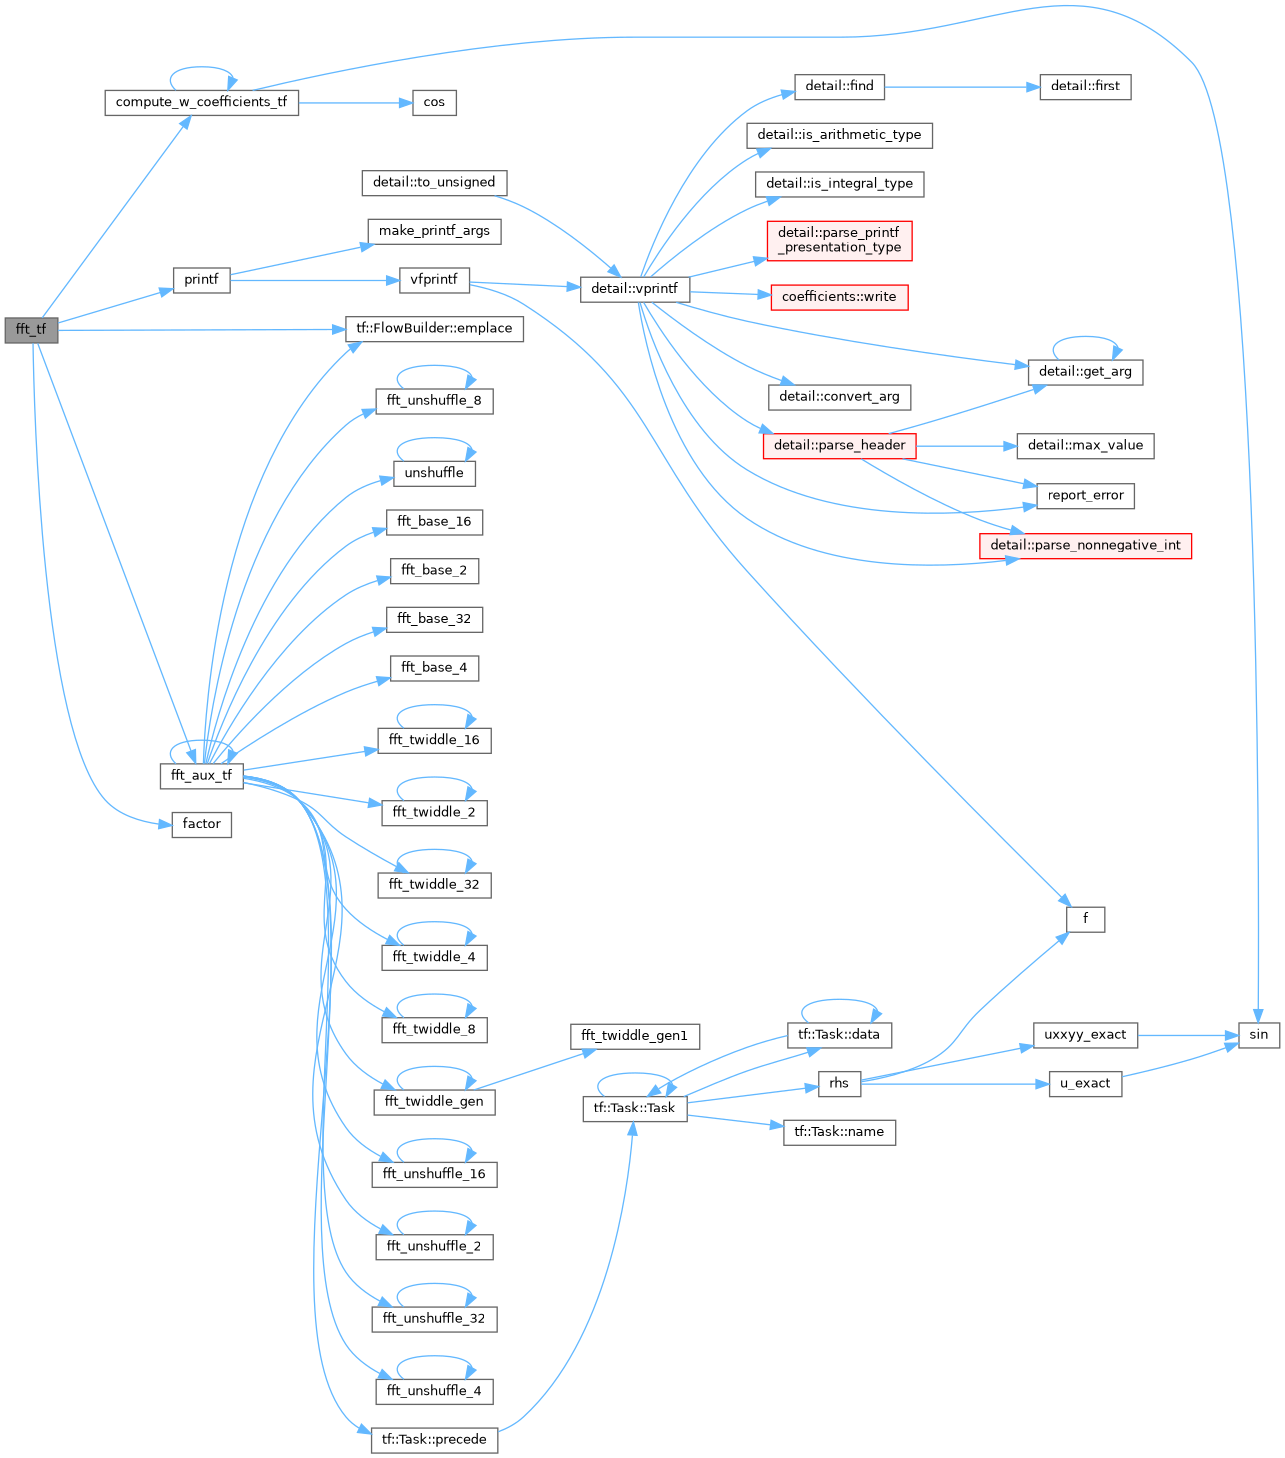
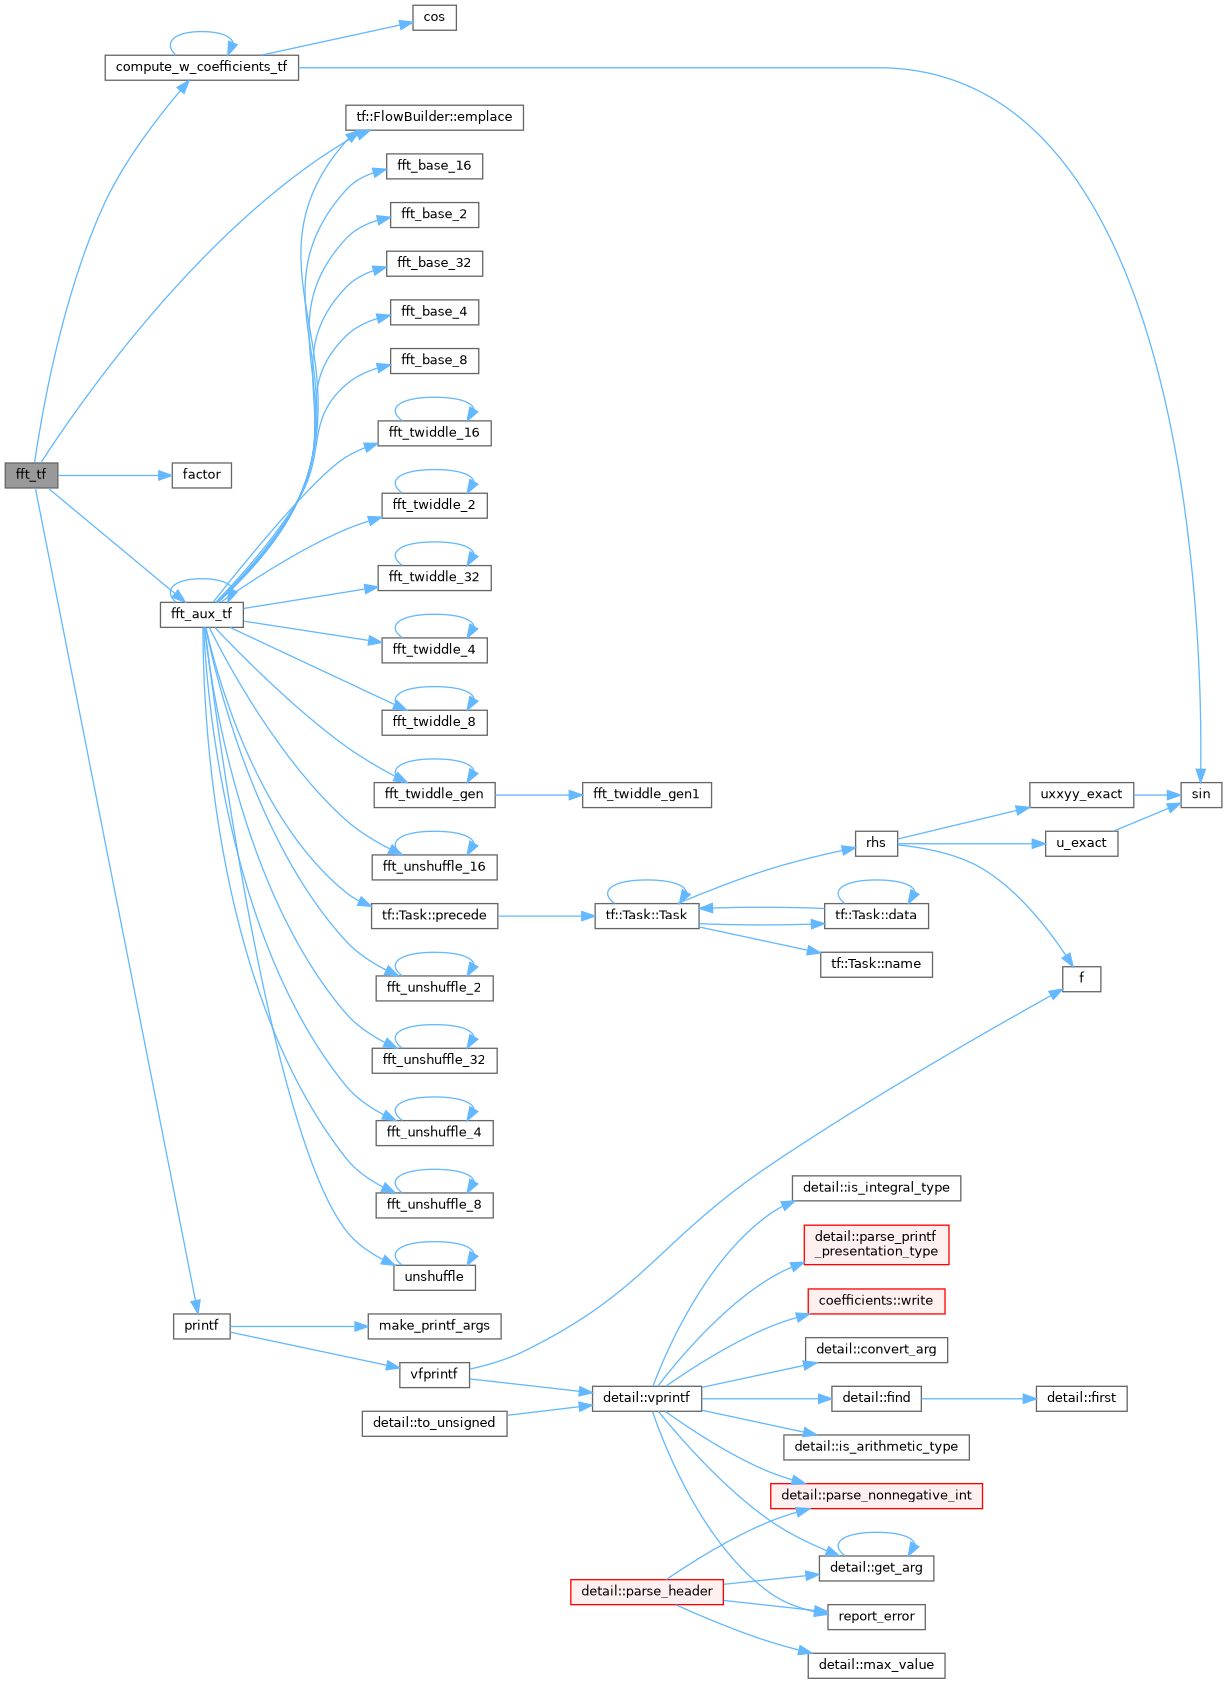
node "fft_base_8": added
edge "detail::vprintf" -> "detail::parse_header": removed
